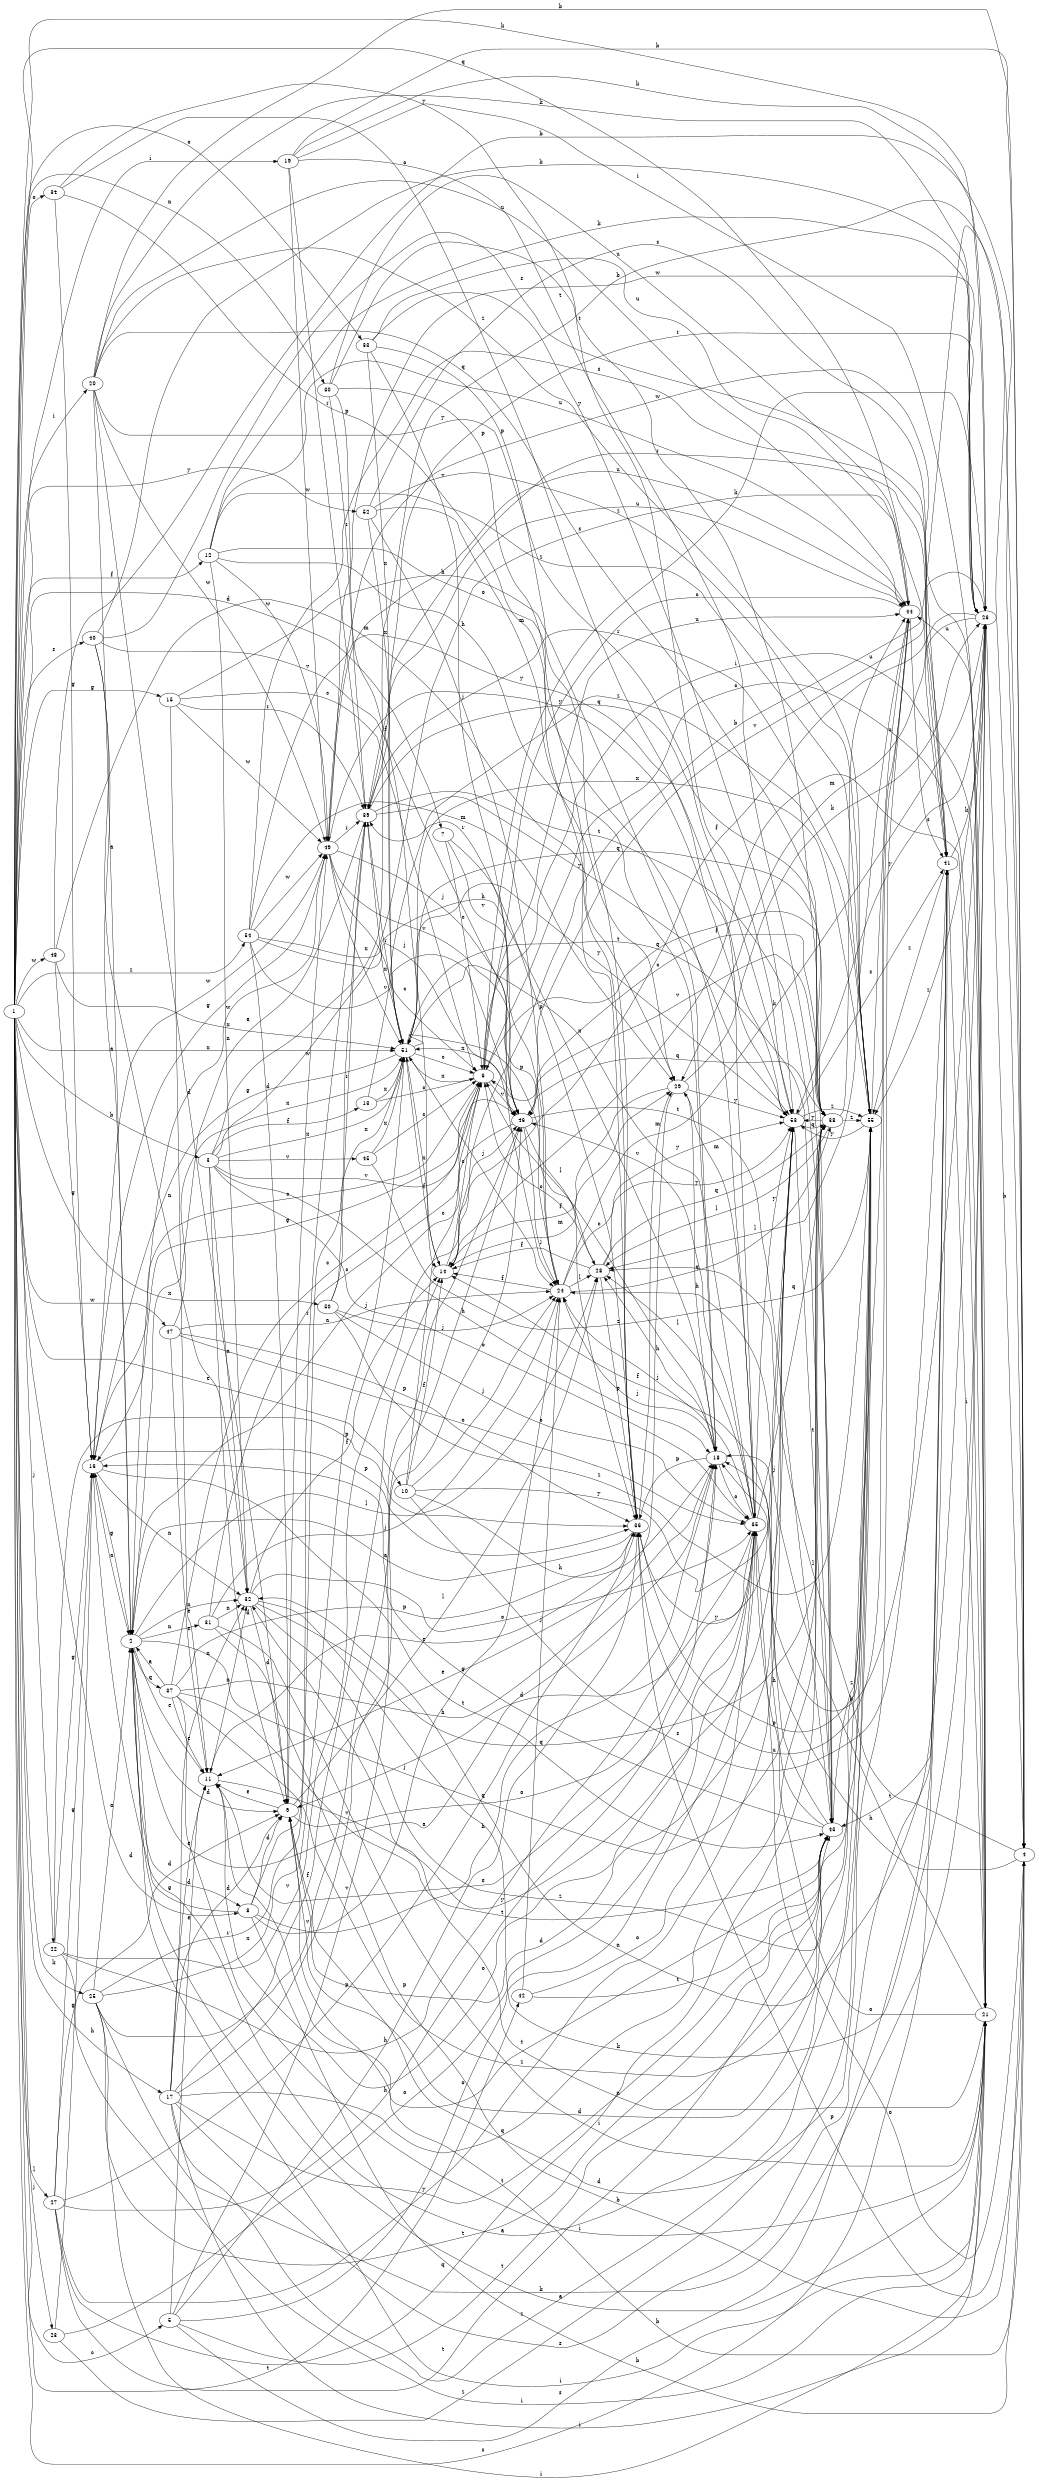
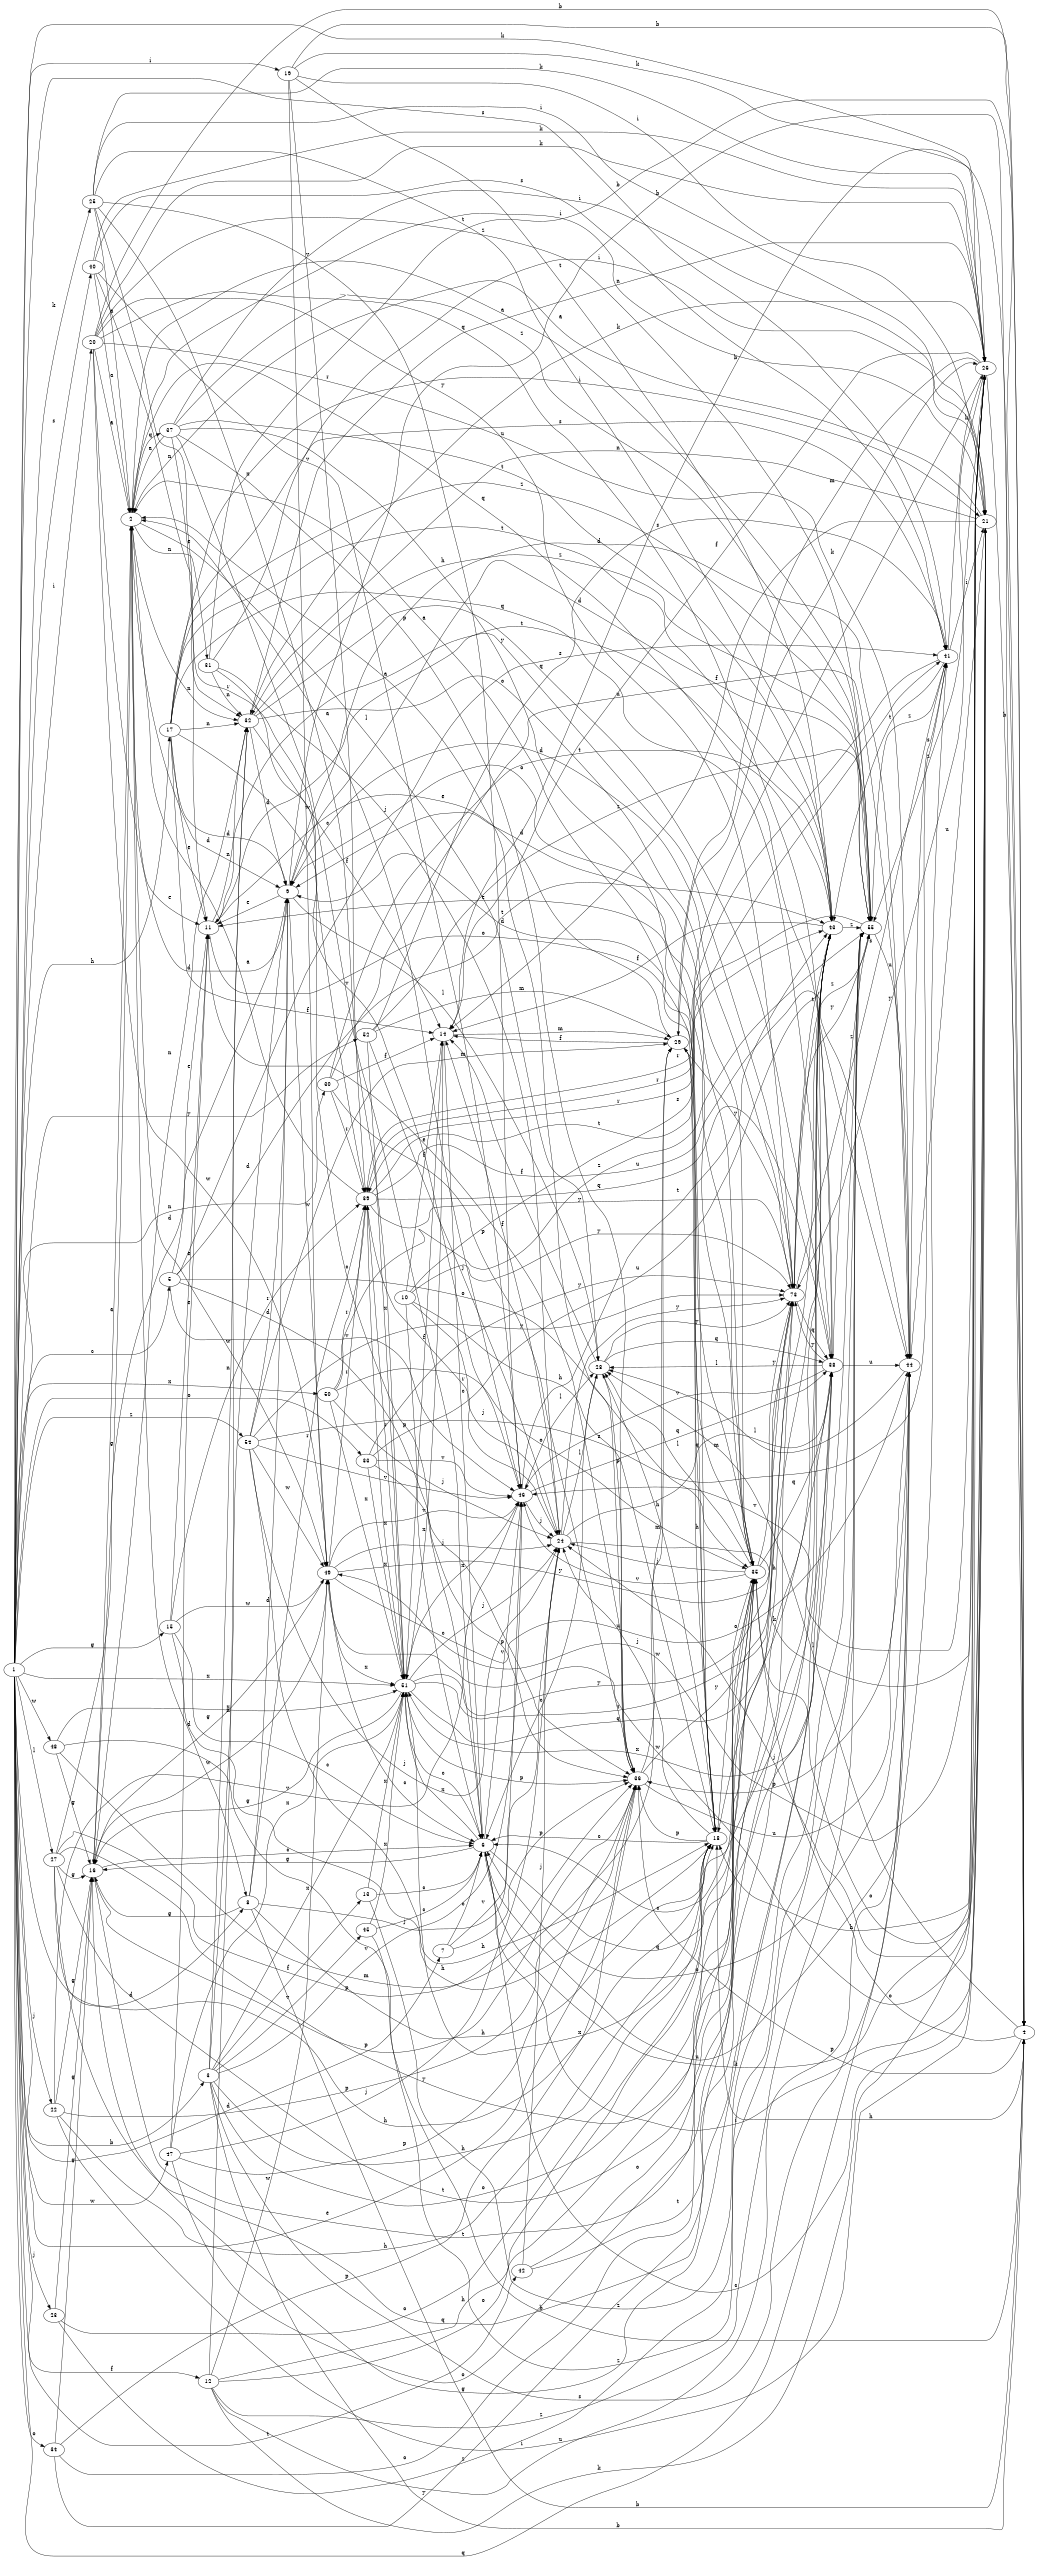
edge "18" -> "9": added, label "d"
node "53": label "53" -> "73"
edge "1" -> "10": now "1" -> "36"
